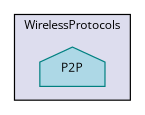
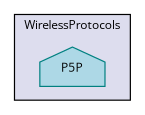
node "P2P": label "P2P" -> "P5P"
